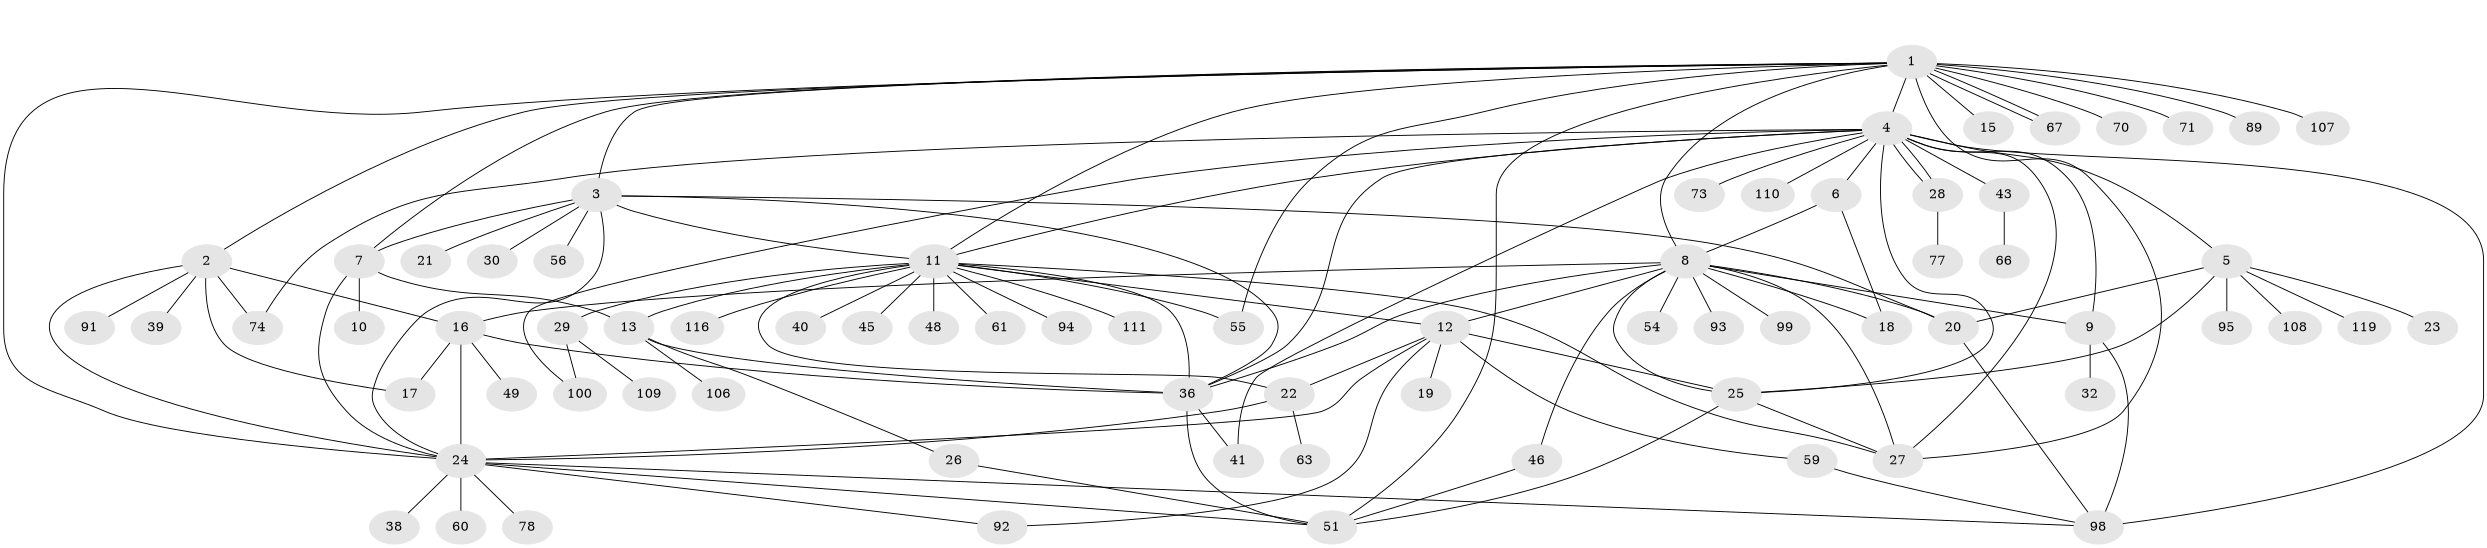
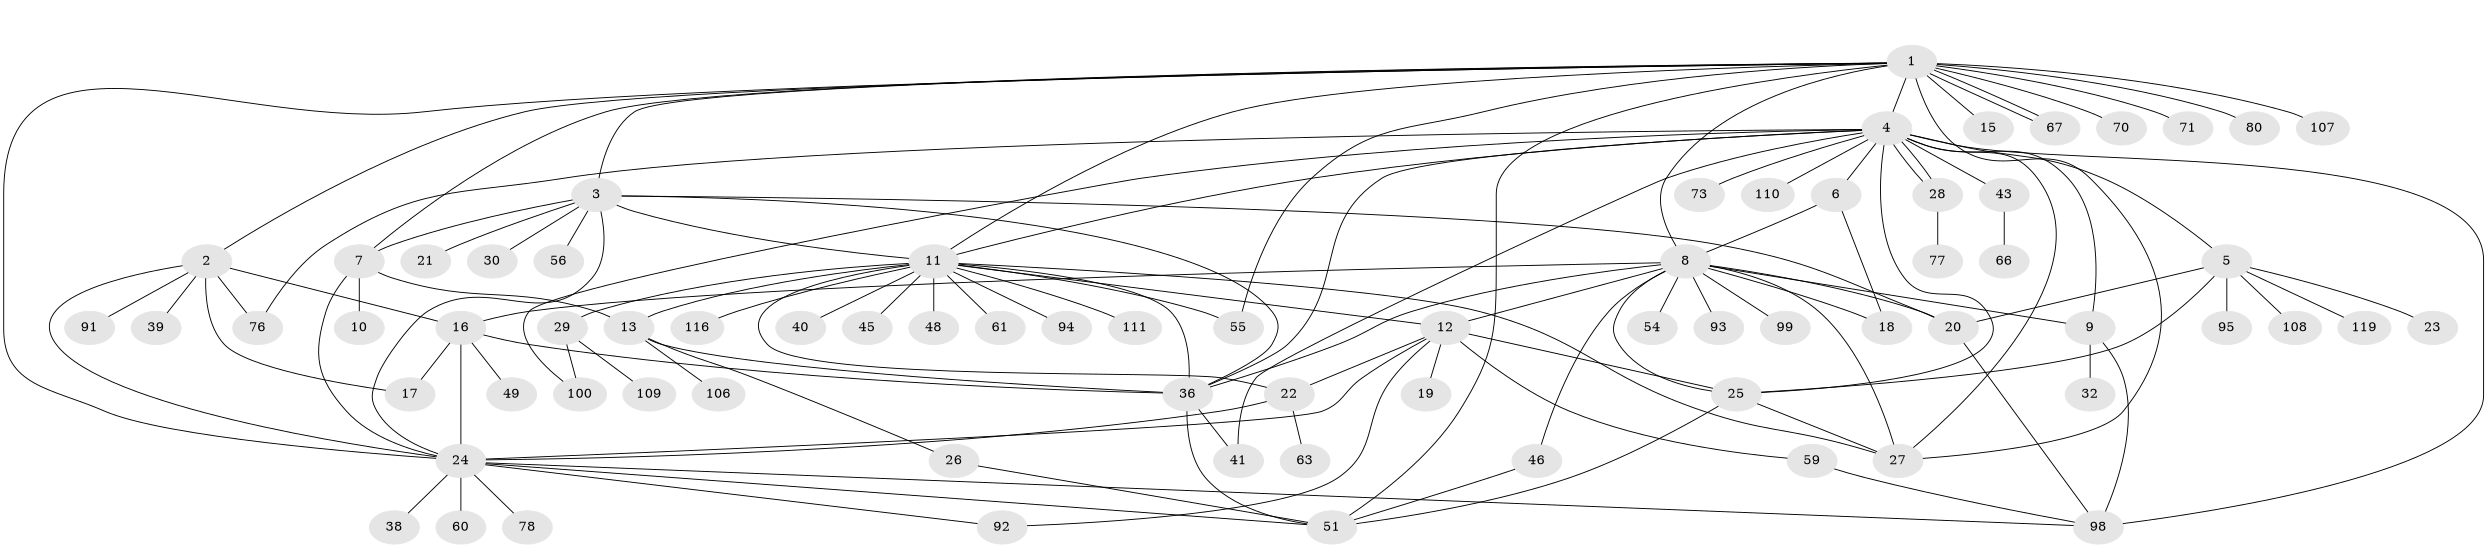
node "89": label "89" -> "80"
node "74": label "74" -> "76"
